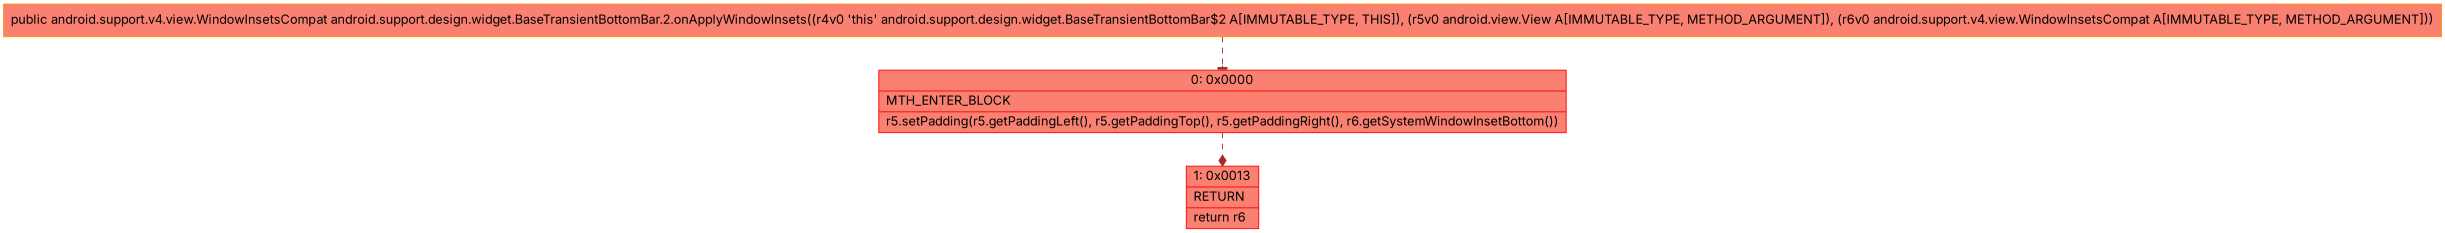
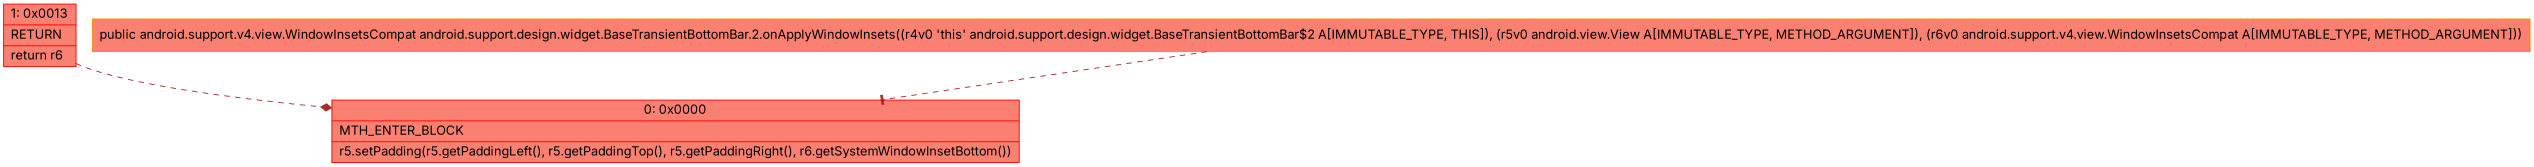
edge "0: 0x0000" -> "1: 0x0013": reversed
